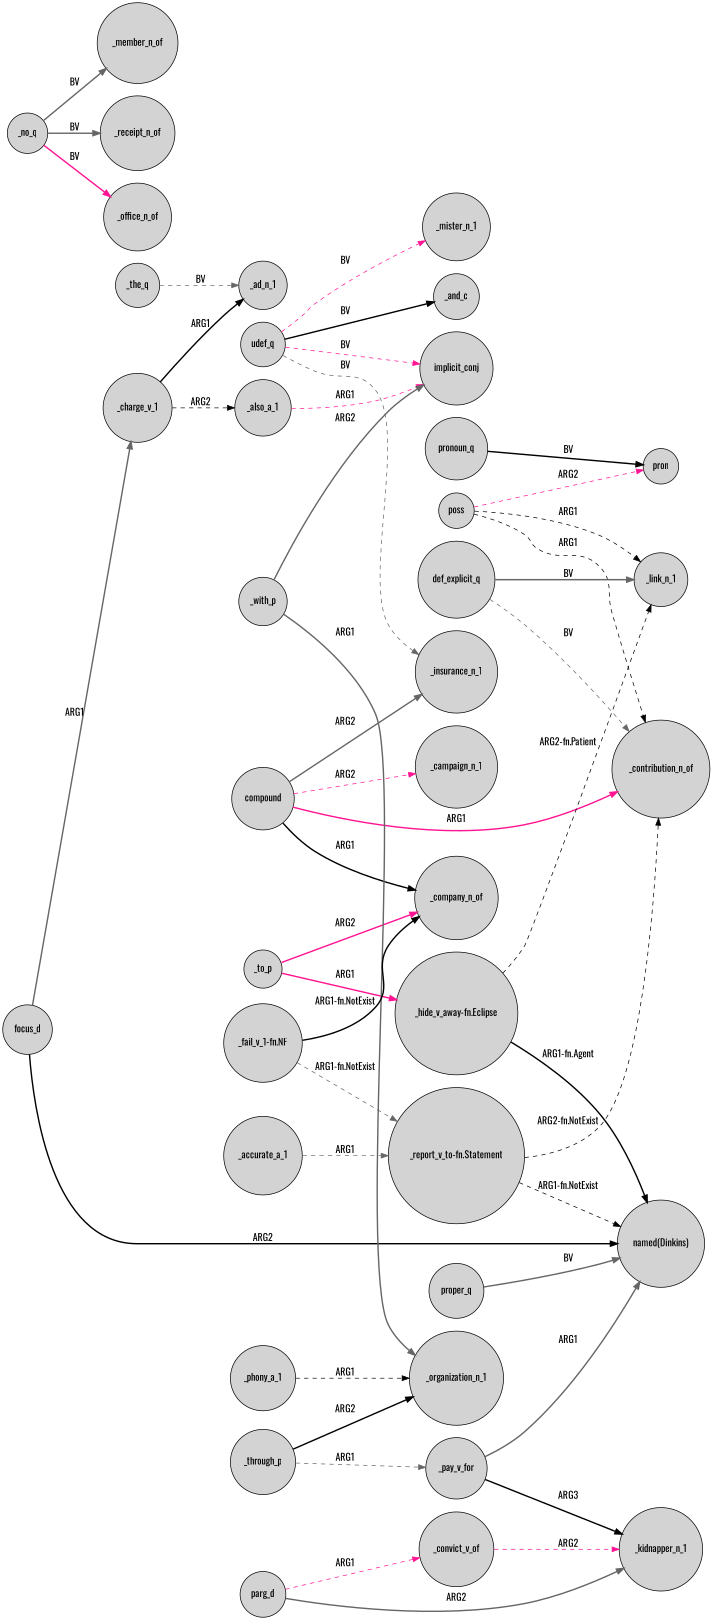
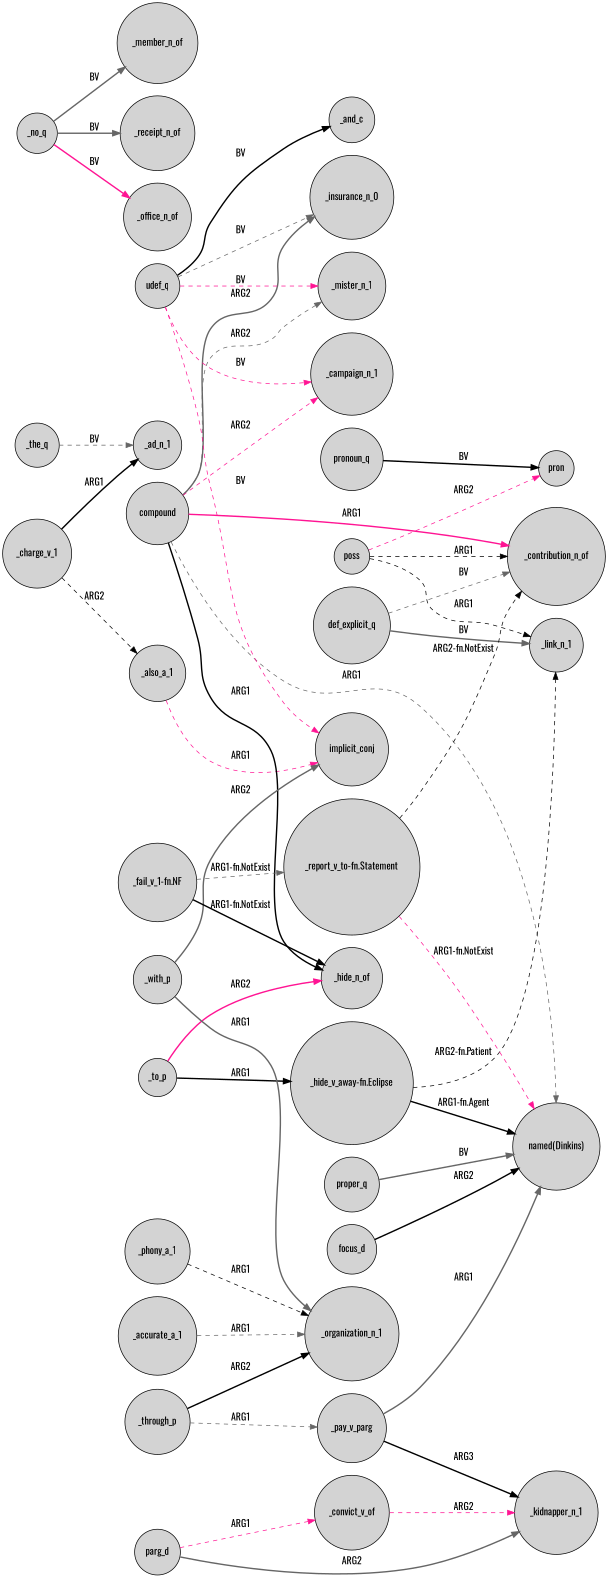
edge "compound" -> "_mister_n_1": added, label "ARG2"
edge "udef_q" -> "_campaign_n_1": added, label "BV"
node "_insurance_n_1": label "_insurance_n_1" -> "_insurance_n_0"
edge "focus_d" -> "_charge_v_1": removed, label "ARG1"
edge "compound" -> "named(Dinkins)": added, label "ARG1"
node "_company_n_of": label "_company_n_of" -> "_hide_n_of"
edge "_to_p" -> "_hide_v_away-fn.Eclipse": color deeppink -> black
edge "_accurate_a_1" -> "_report_v_to-fn.Statement": now "_accurate_a_1" -> "_organization_n_1"
edge "_report_v_to-fn.Statement" -> "named(Dinkins)": color black -> deeppink
node "_pay_v_for": label "_pay_v_for" -> "_pay_v_parg"
